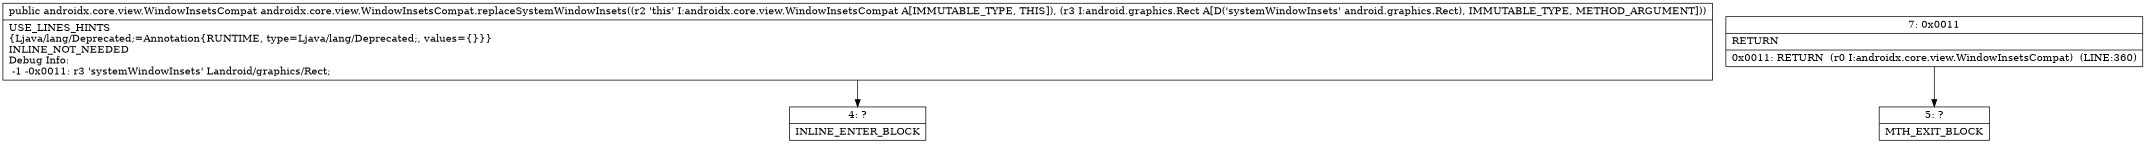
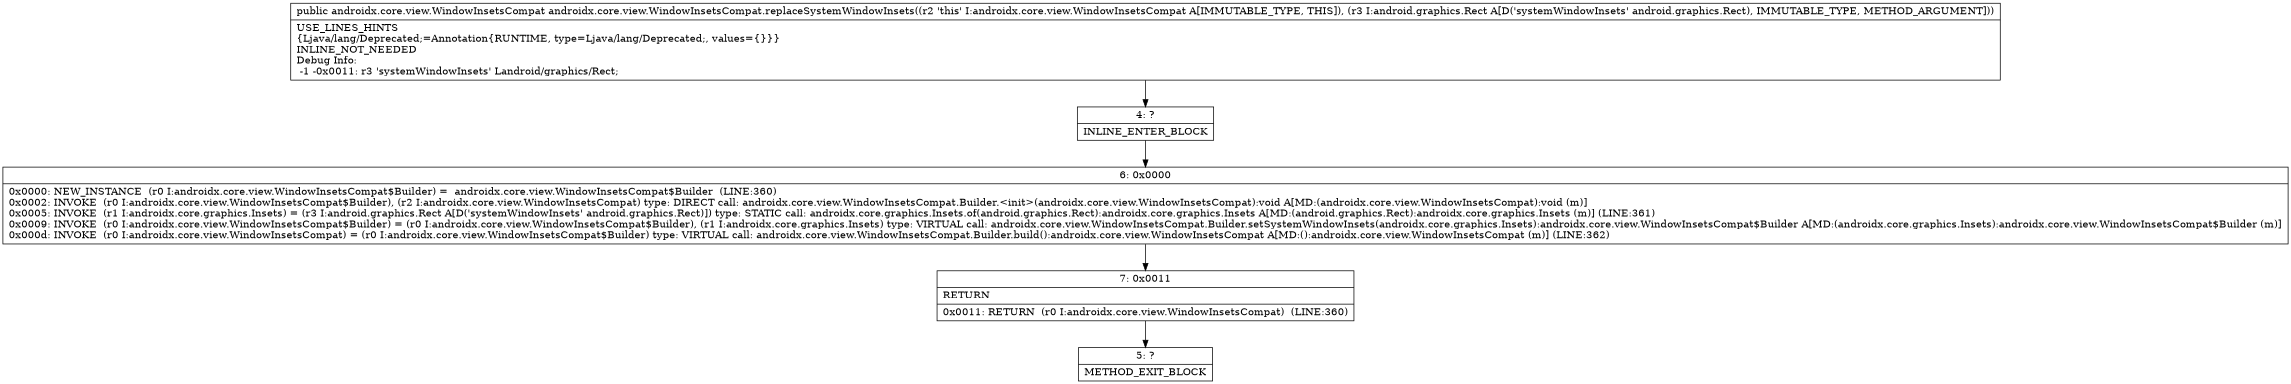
node "5: ?": text "MTH_EXIT_BLOCK" -> "METHOD_EXIT_BLOCK"
node "6: 0x0000": added
